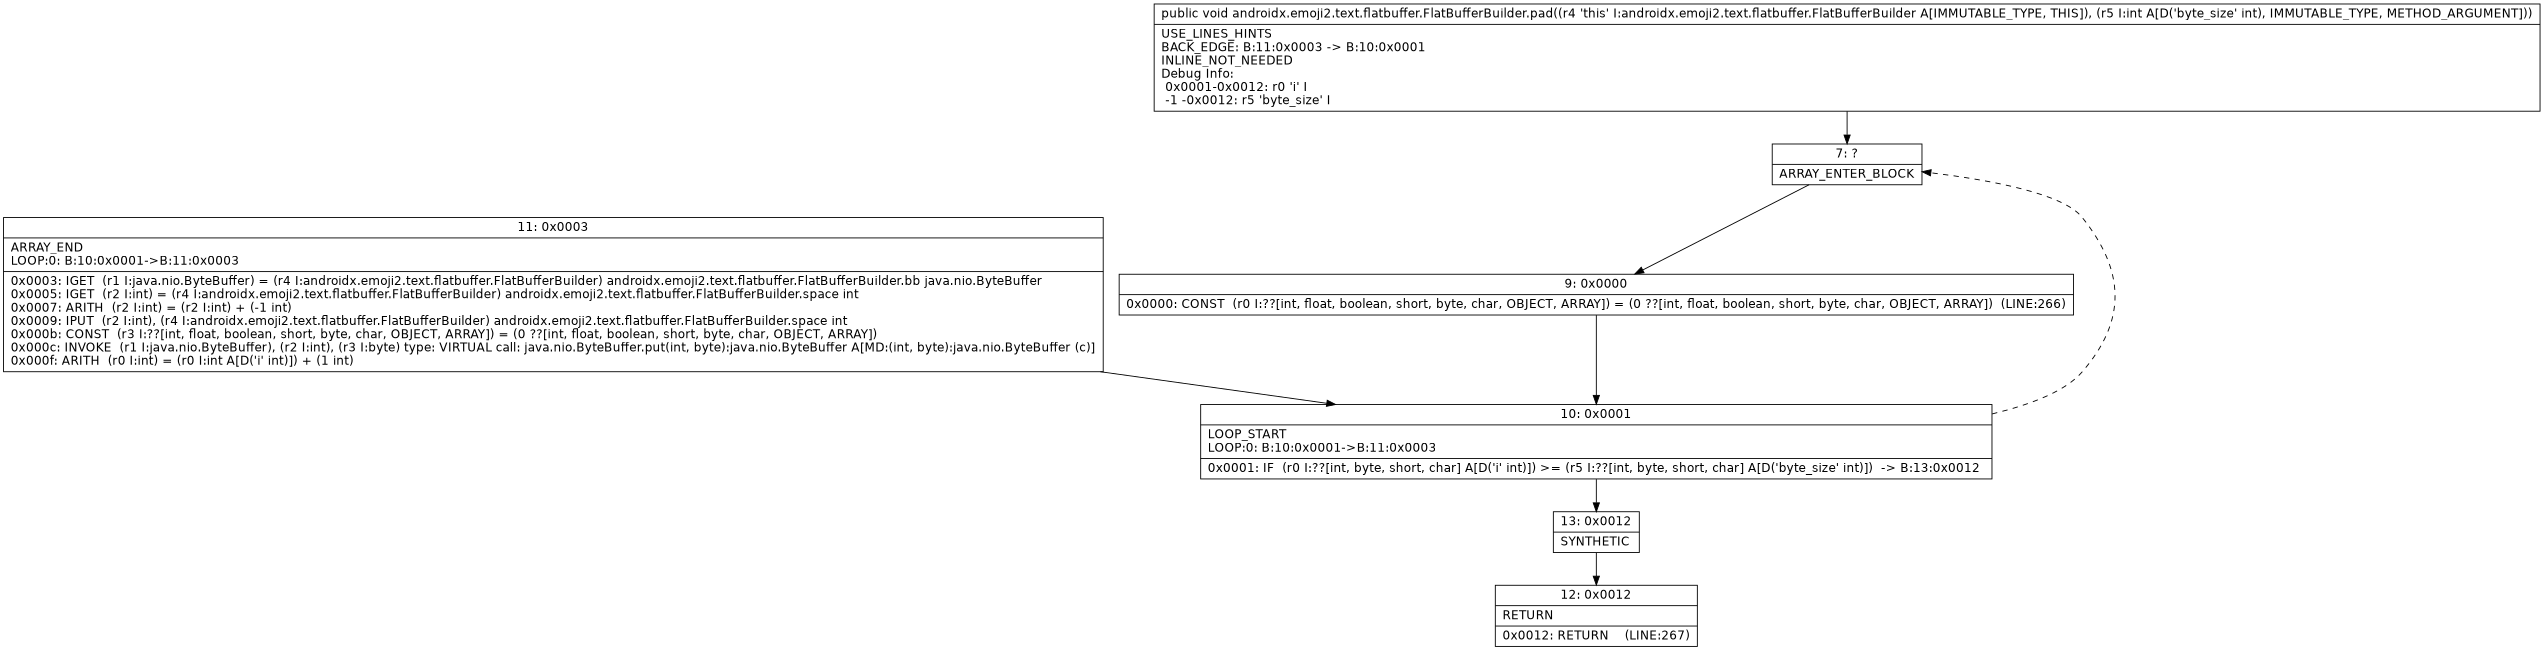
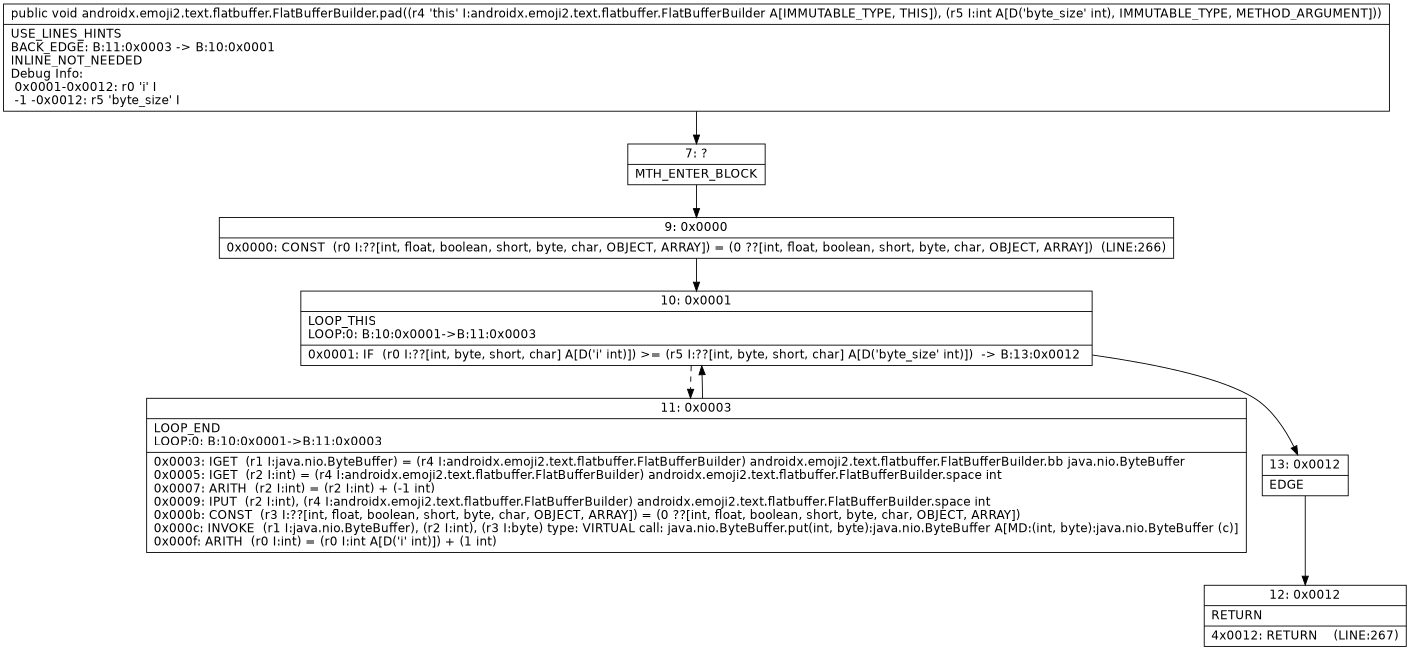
node "7: ?": text "ARRAY_ENTER_BLOCK" -> "MTH_ENTER_BLOCK"
node "11: 0x0003": text "ARRAY_END" -> "LOOP_END"
edge "10: 0x0001" -> "7: ?": now "10: 0x0001" -> "11: 0x0003"
node "10: 0x0001": text "LOOP_START" -> "LOOP_THIS"
node "13: 0x0012": text "SYNTHETIC" -> "EDGE"
node "12: 0x0012": text "0x0012: RETURN    (LINE:267)" -> "4x0012: RETURN    (LINE:267)"
